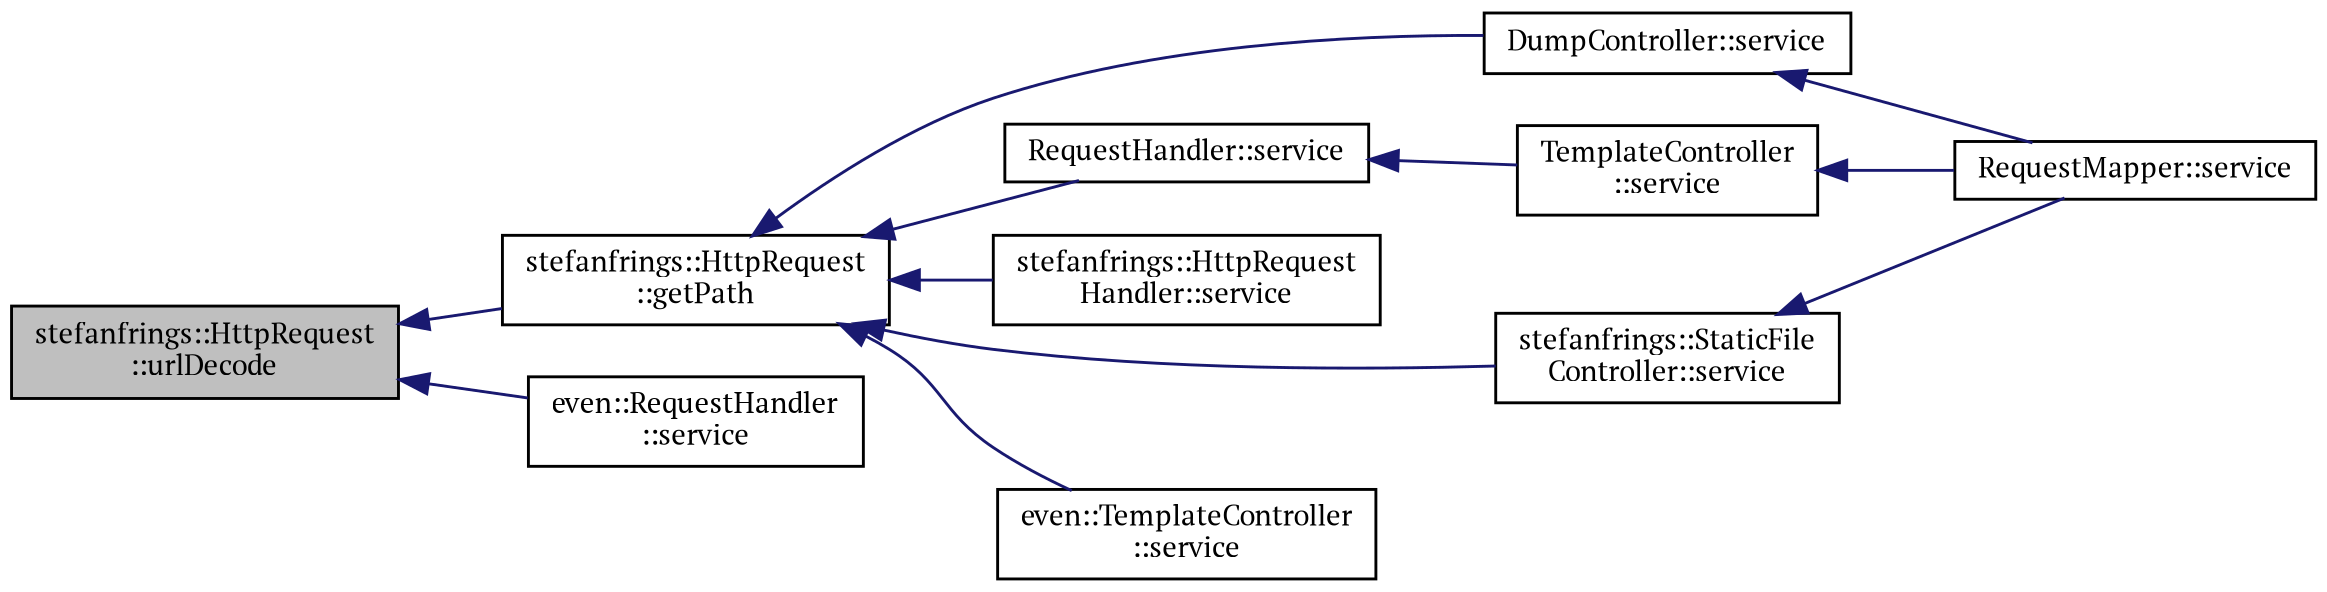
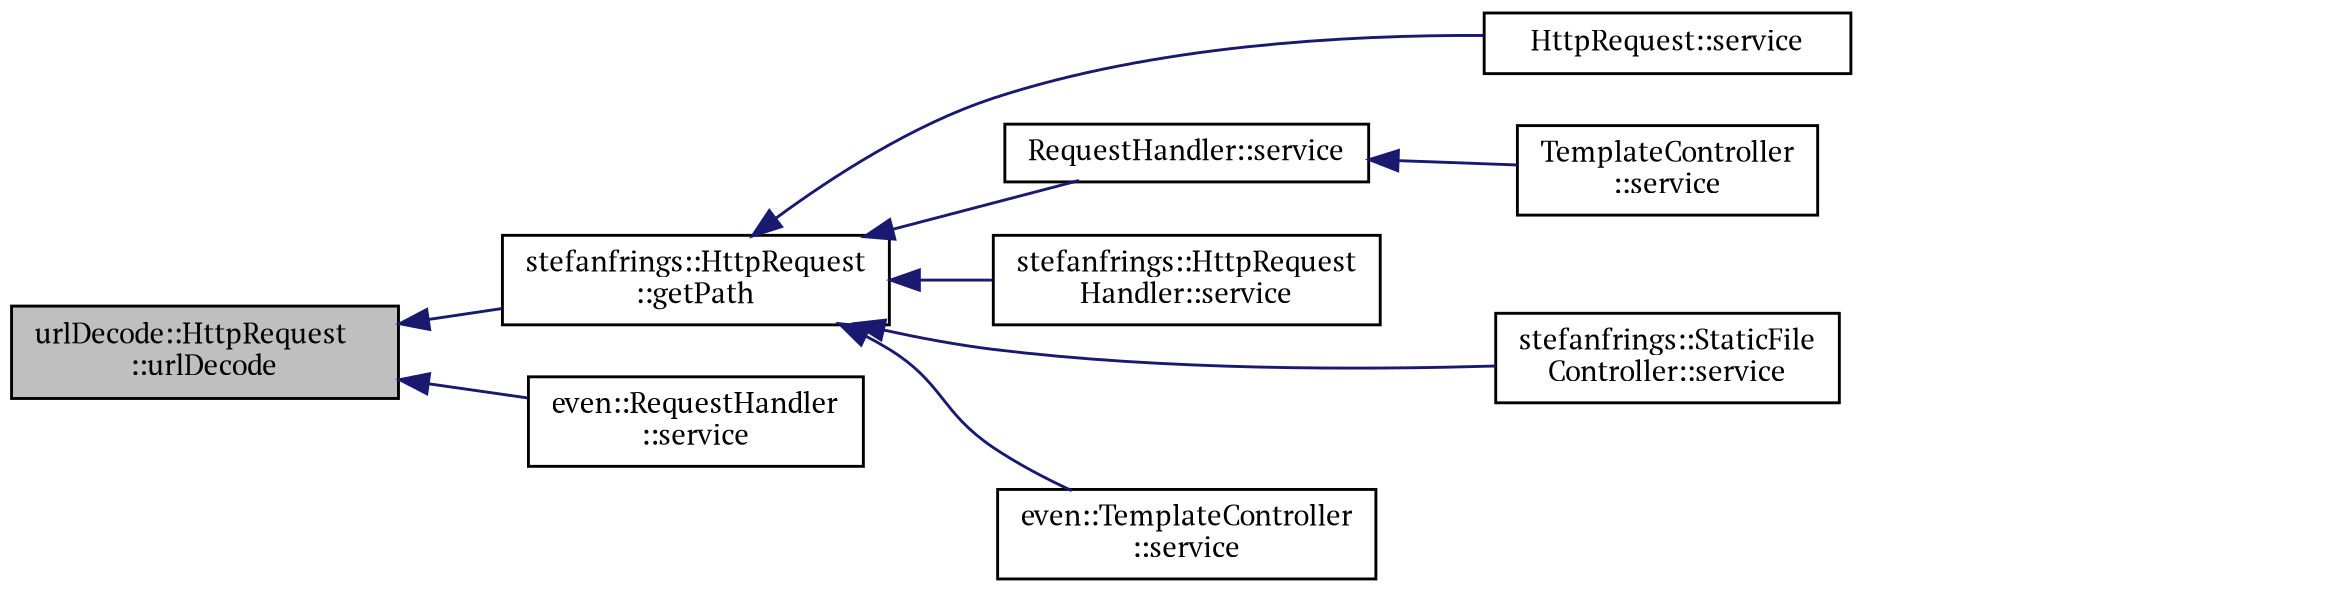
node "DumpController::service": label "DumpController::service" -> "HttpRequest::service"
node "RequestMapper::service": removed
node "stefanfrings::HttpRequest ::urlDecode": label "stefanfrings::HttpRequest ::urlDecode" -> "urlDecode::HttpRequest ::urlDecode"
